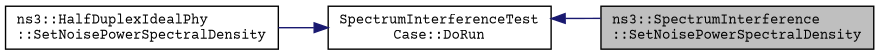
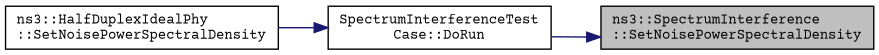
edge "ns3::SpectrumInterference ::SetNoisePowerSpectralDensity" -> "SpectrumInterferenceTest Case::DoRun": reversed
